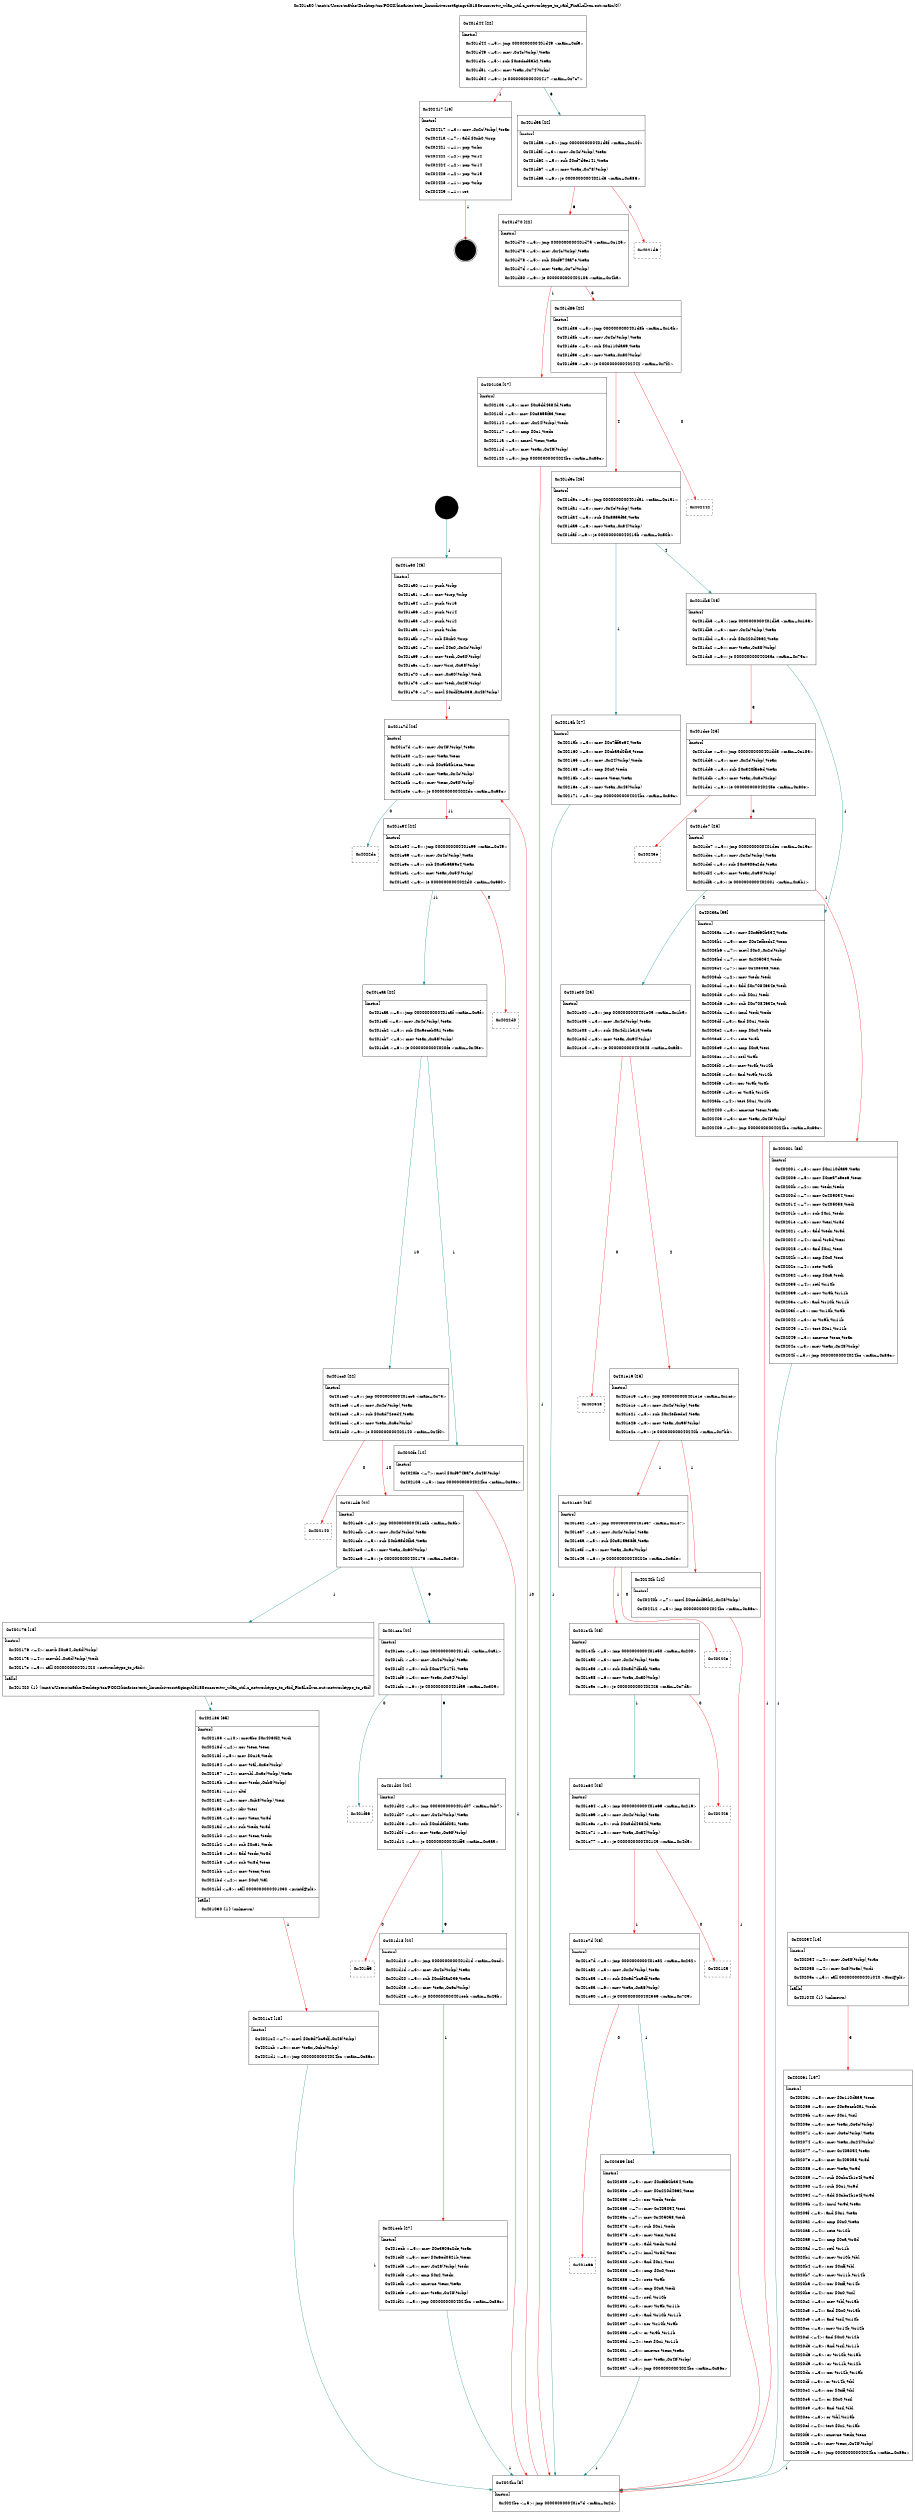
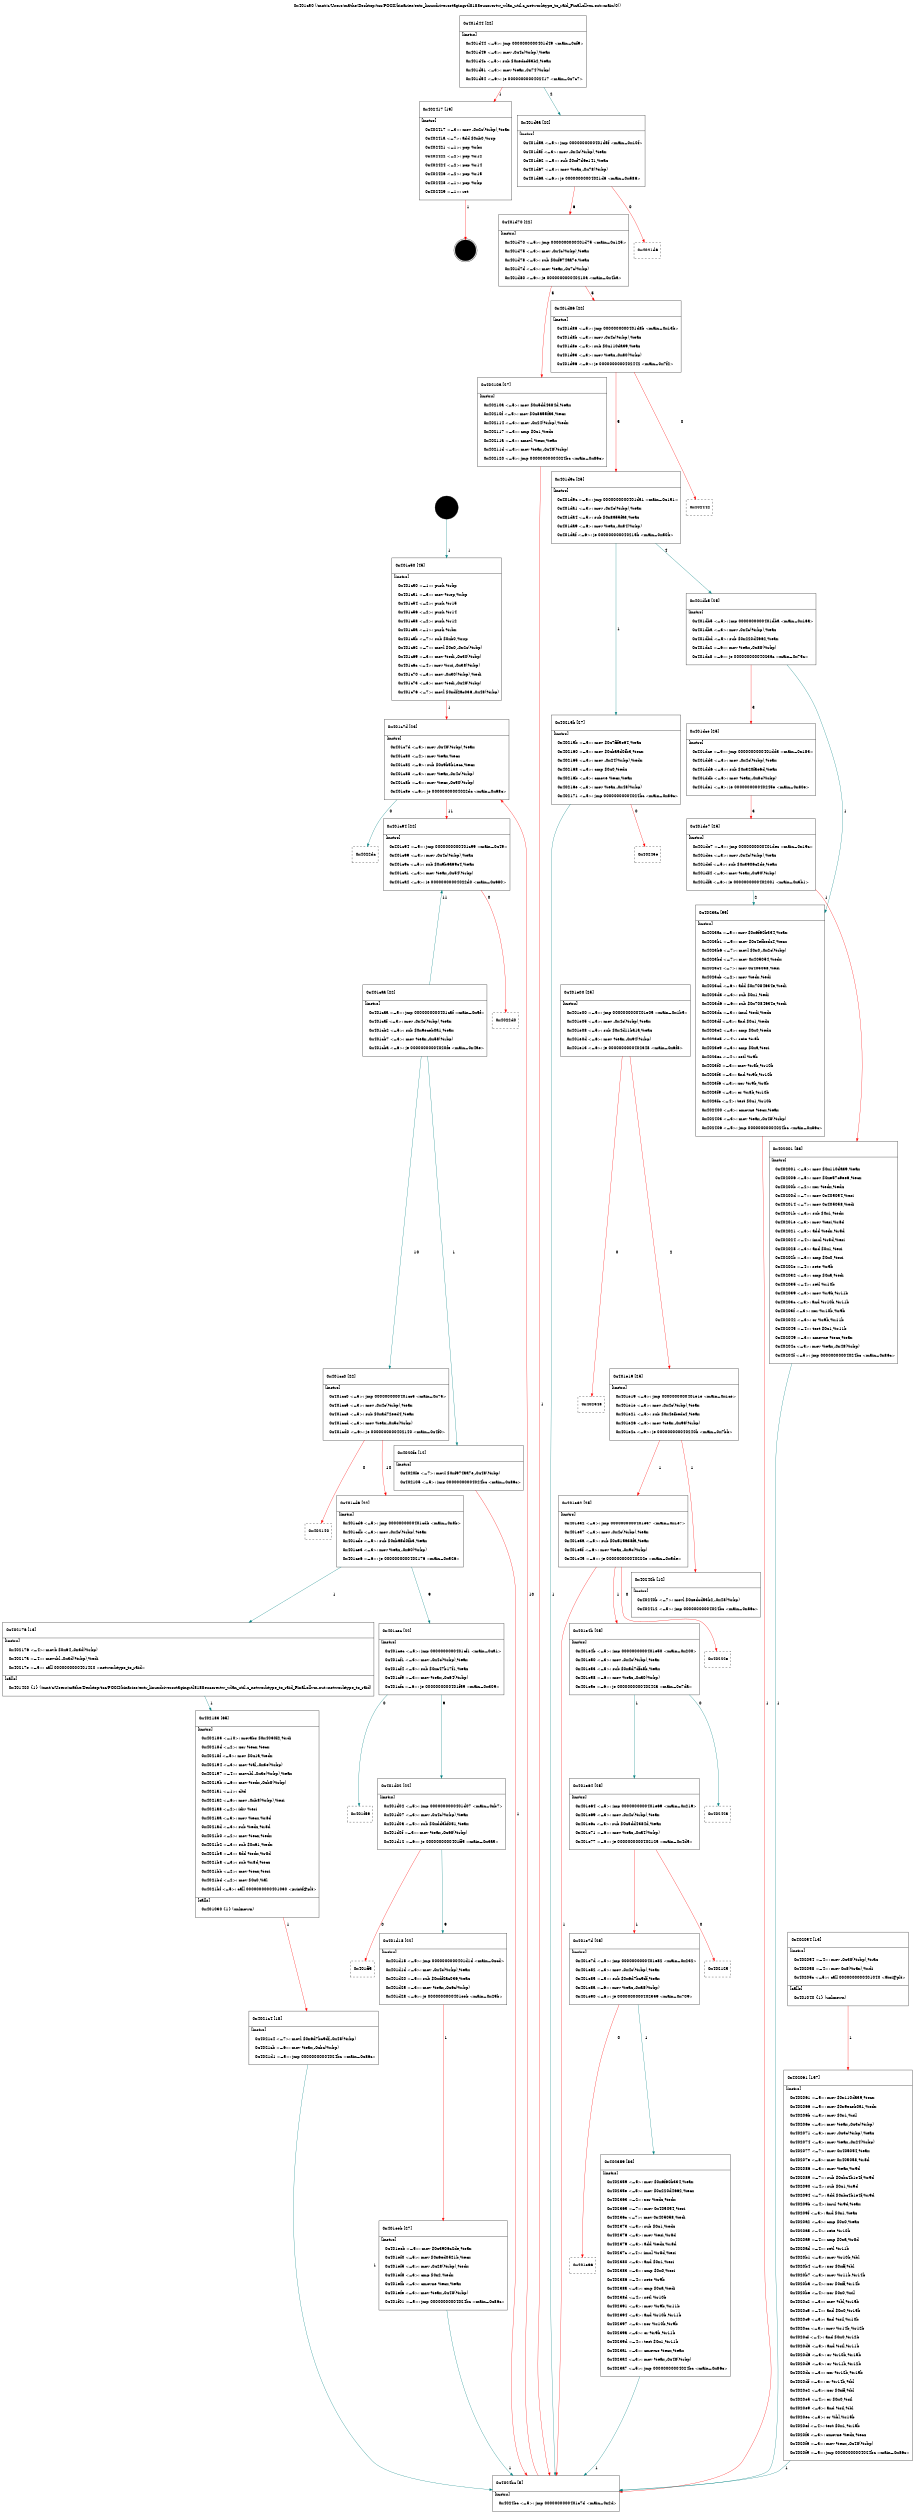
edge "0x401d44 [22]" -> "0x401d5a [22]": label " 6" -> " 2"
edge "0x401d70 [22]" -> "0x40210a [27]": label " 1" -> " 5"
edge "0x401d86 [22]" -> "0x401d9c [25]": label " 4" -> " 5"
edge "0x401dce [25]" -> "0x40245e": now "0x40215b [27]" -> "0x40245e"
edge "0x401de7 [25]" -> "0x401e00 [25]": now "0x401de7 [25]" -> "0x4023ac [95]"
edge "0x401c94 [22]" -> "0x401caa [22]": reversed
edge "0x401e4b [25]" -> "0x40242a": color red -> teal
edge "0x402054 [13]" -> "0x402061 [157]": label " 3" -> " 1"
edge "0x40240b [12]" -> "0x4024bc [5]": now "0x401e32 [25]" -> "0x4024bc [5]"
